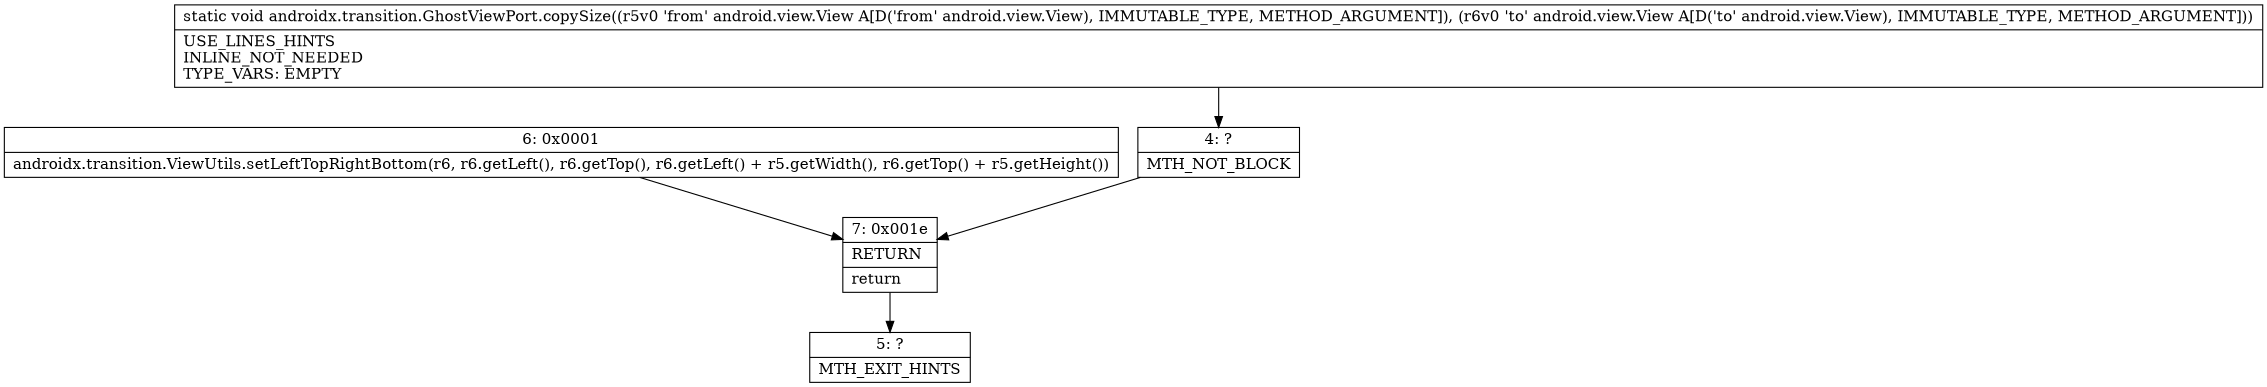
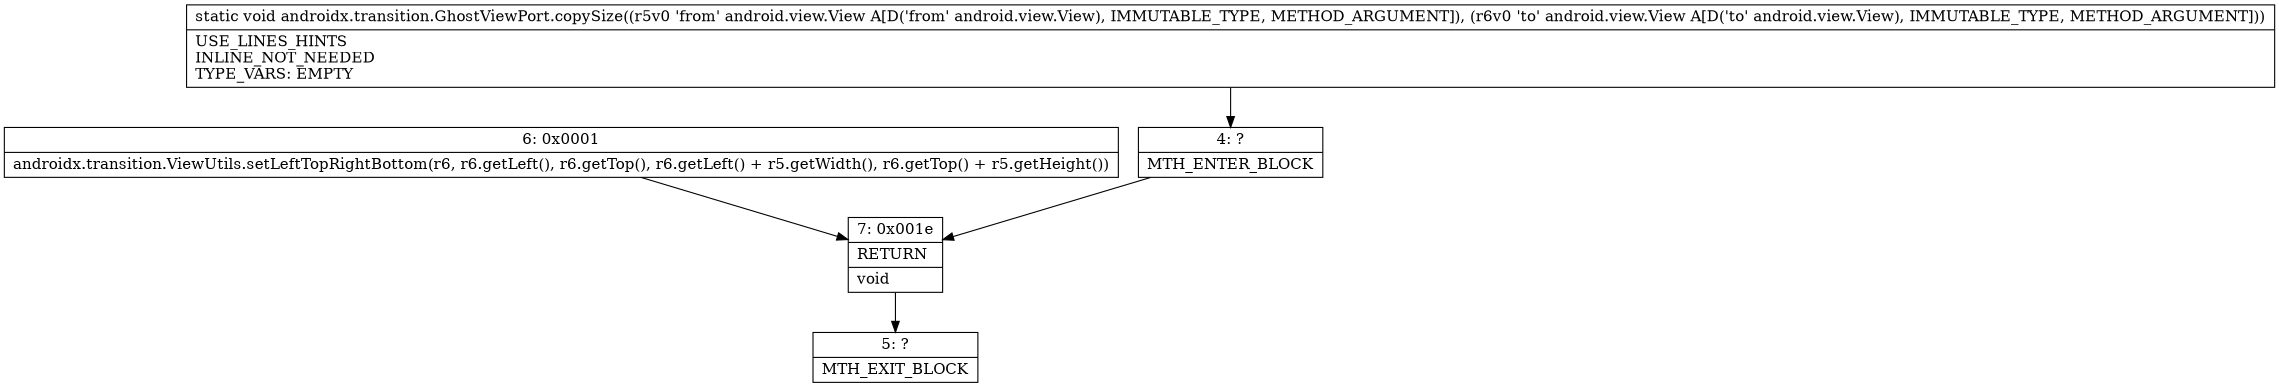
node "4: ?": text "MTH_NOT_BLOCK" -> "MTH_ENTER_BLOCK"
node "7: 0x001e": text "return" -> "void"
node "5: ?": text "MTH_EXIT_HINTS" -> "MTH_EXIT_BLOCK"
